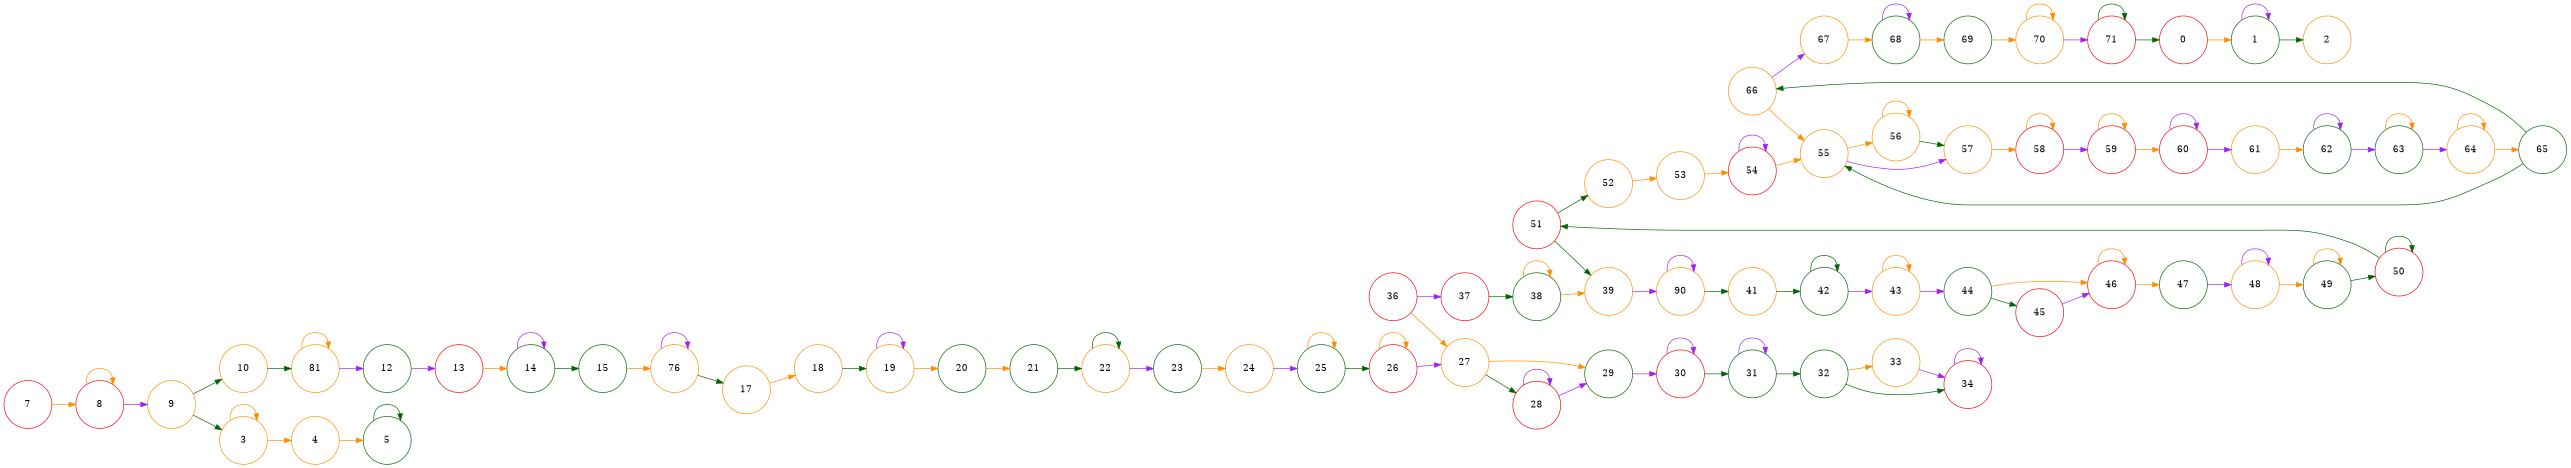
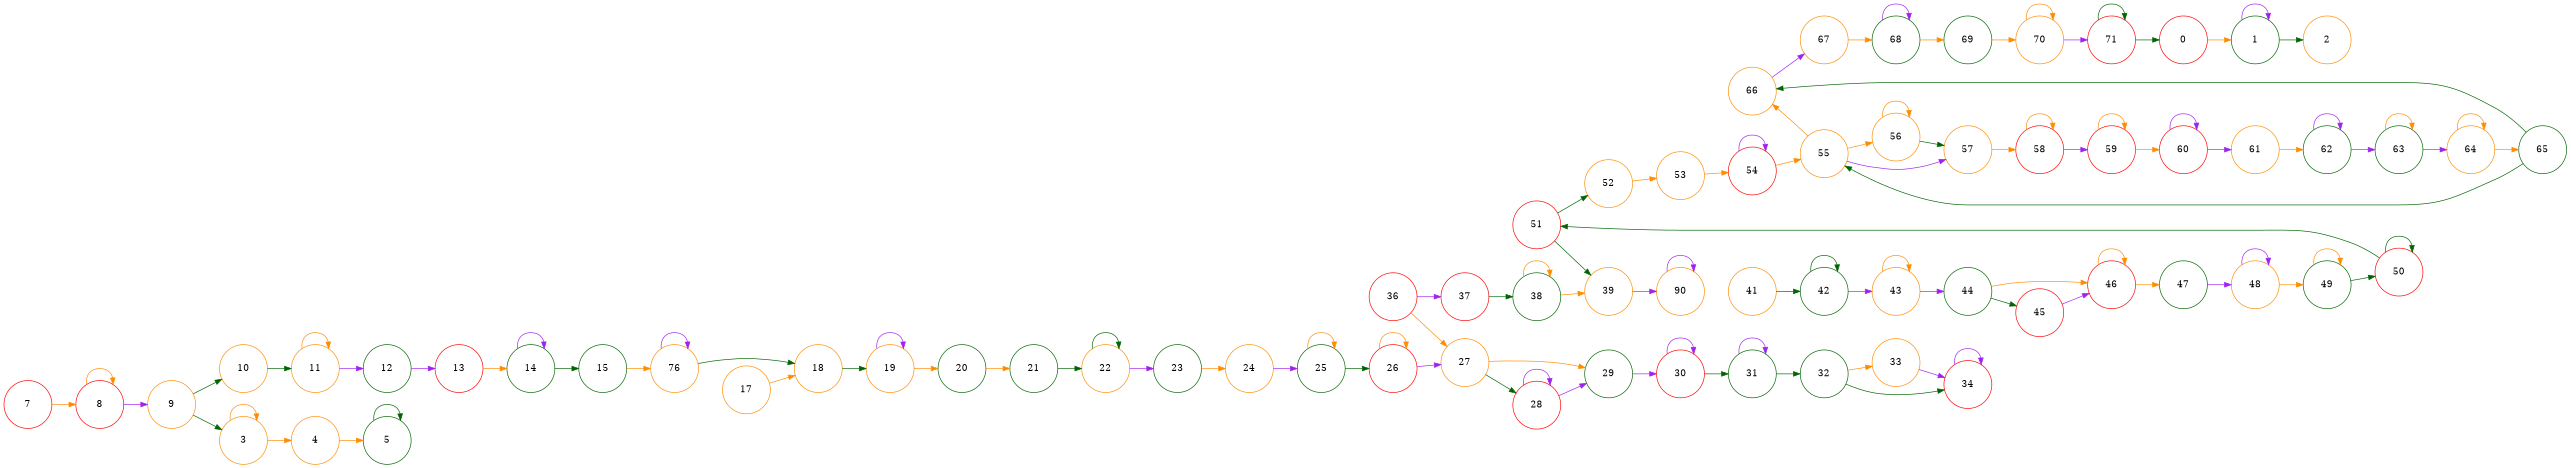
edge "66" -> "55": reversed
edge "90" -> "41": removed
node "81": label "81" -> "11"
edge "76" -> "17": now "76" -> "18"
